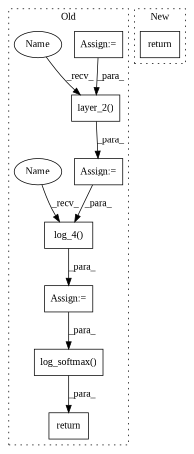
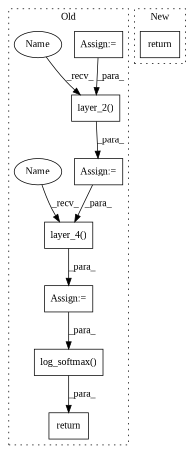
node "log_4()": label "log_4()" -> "layer_4()"
